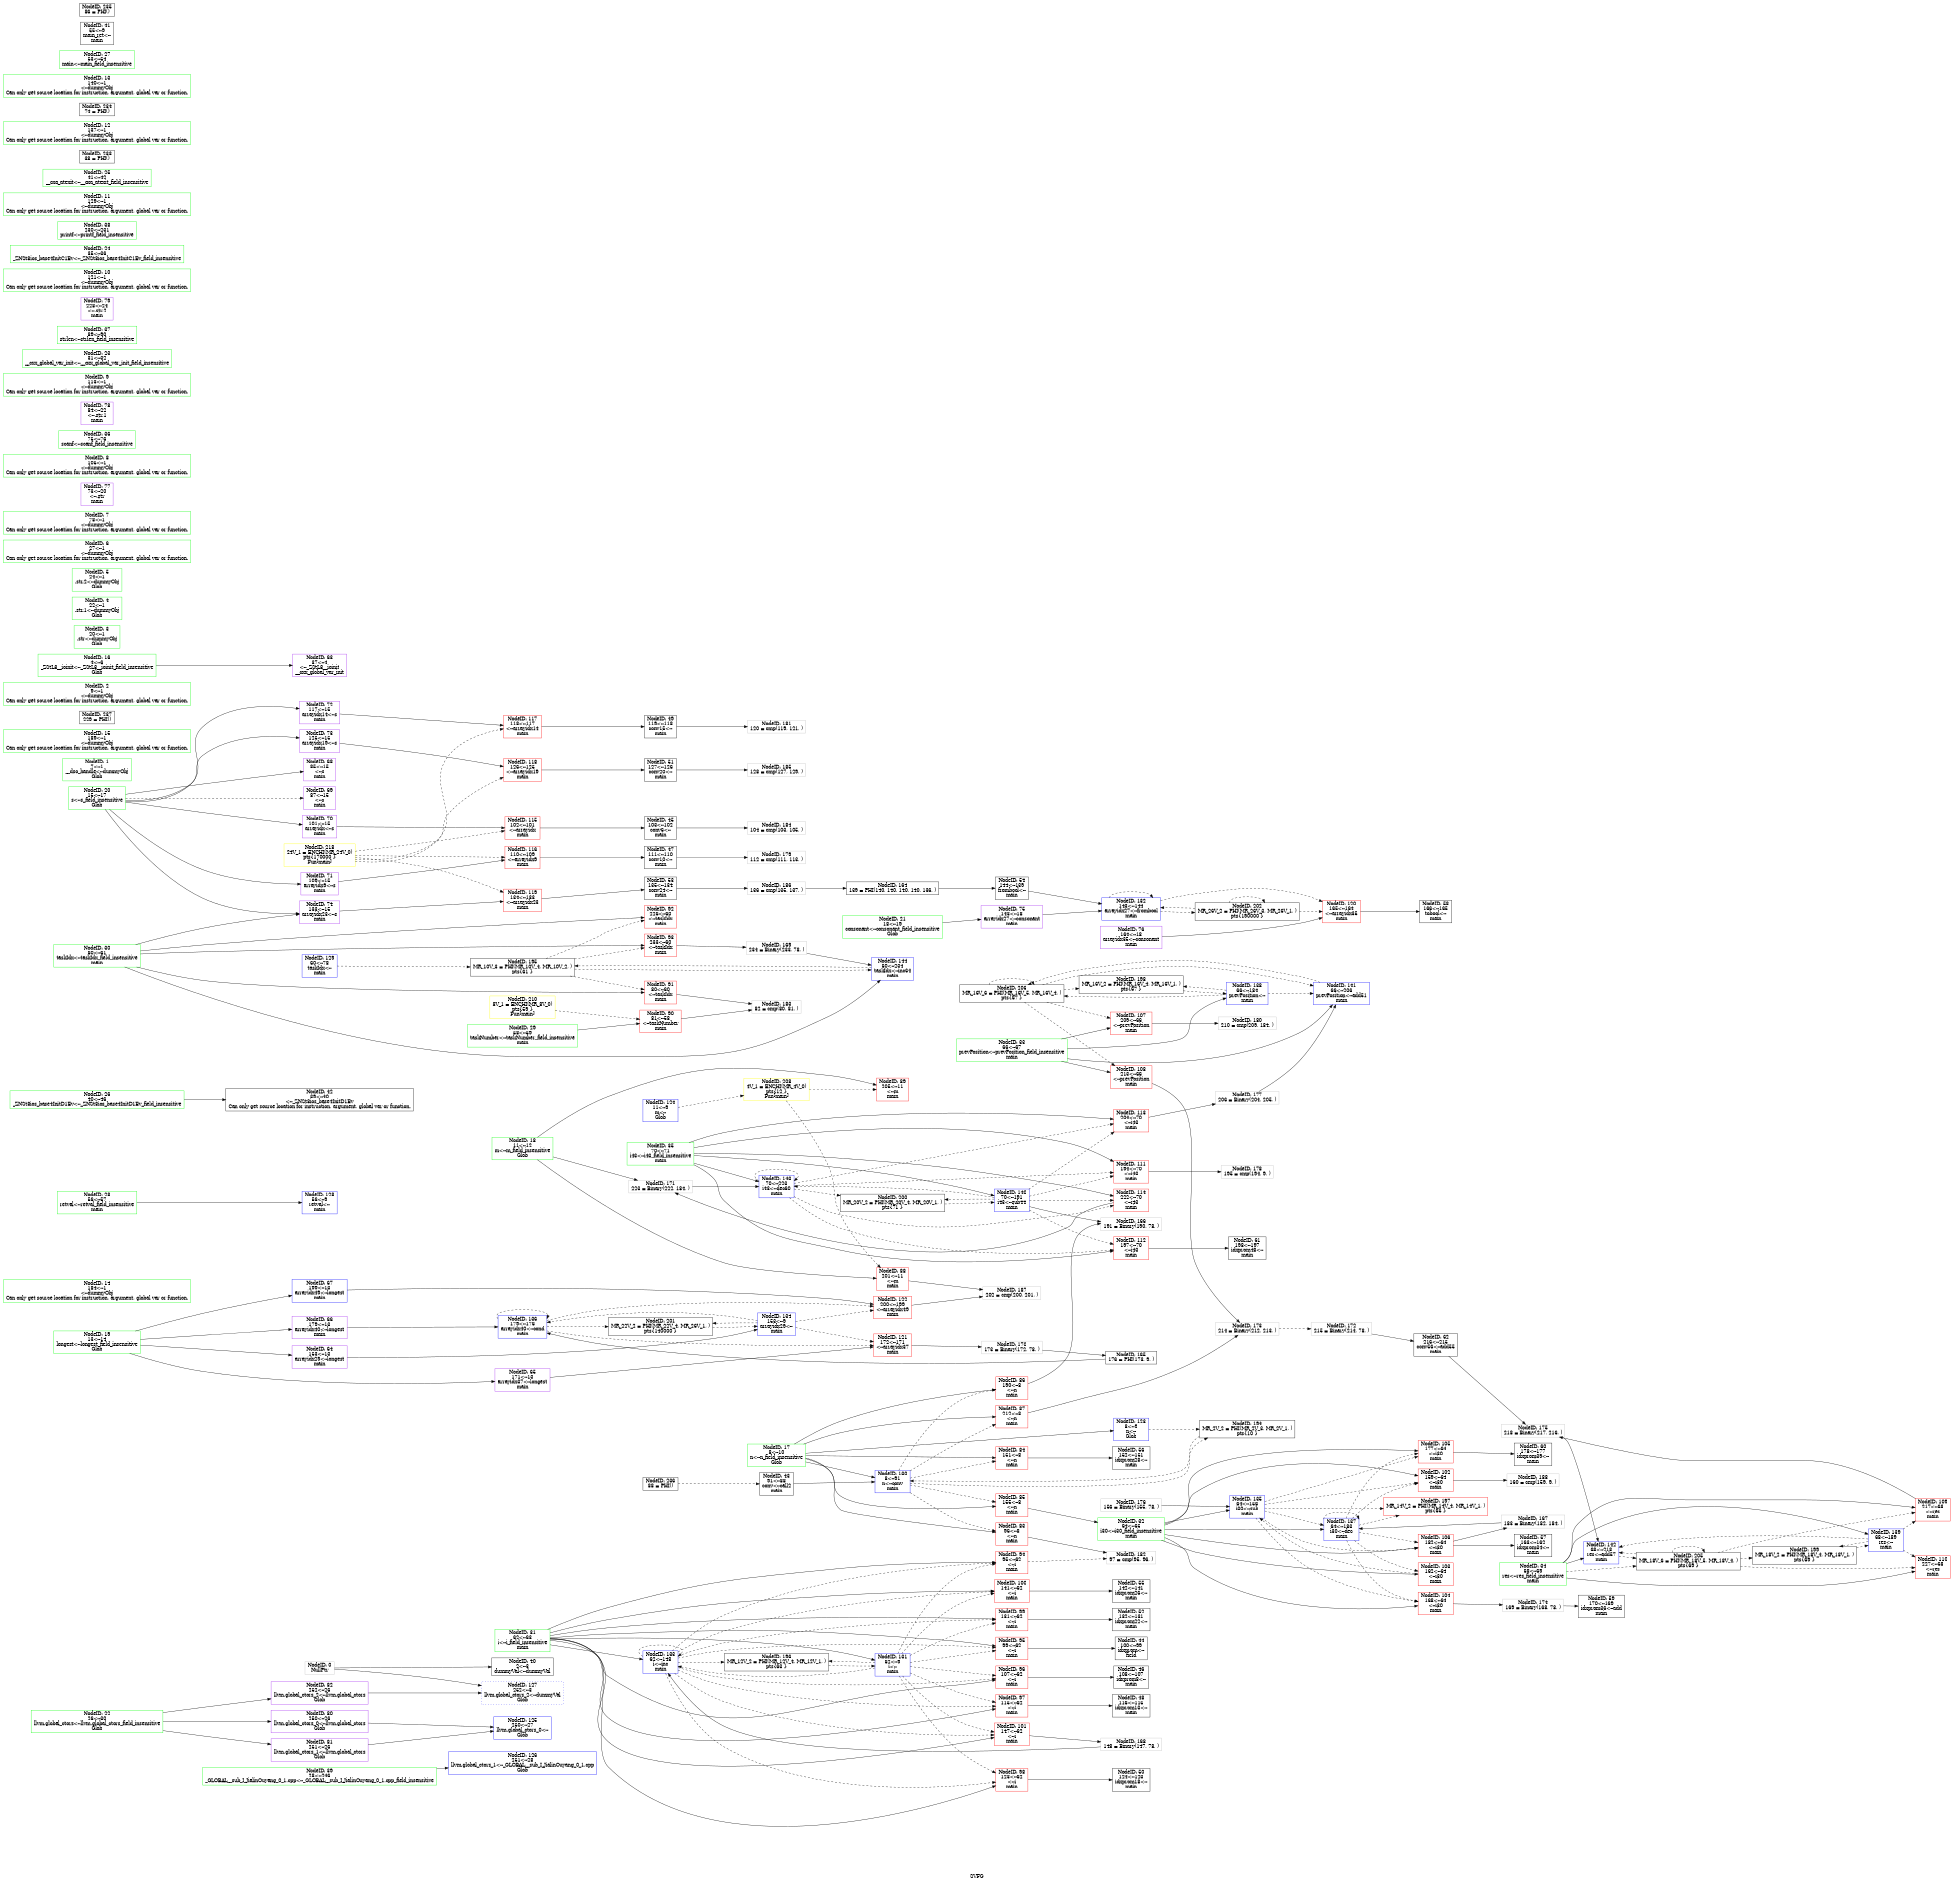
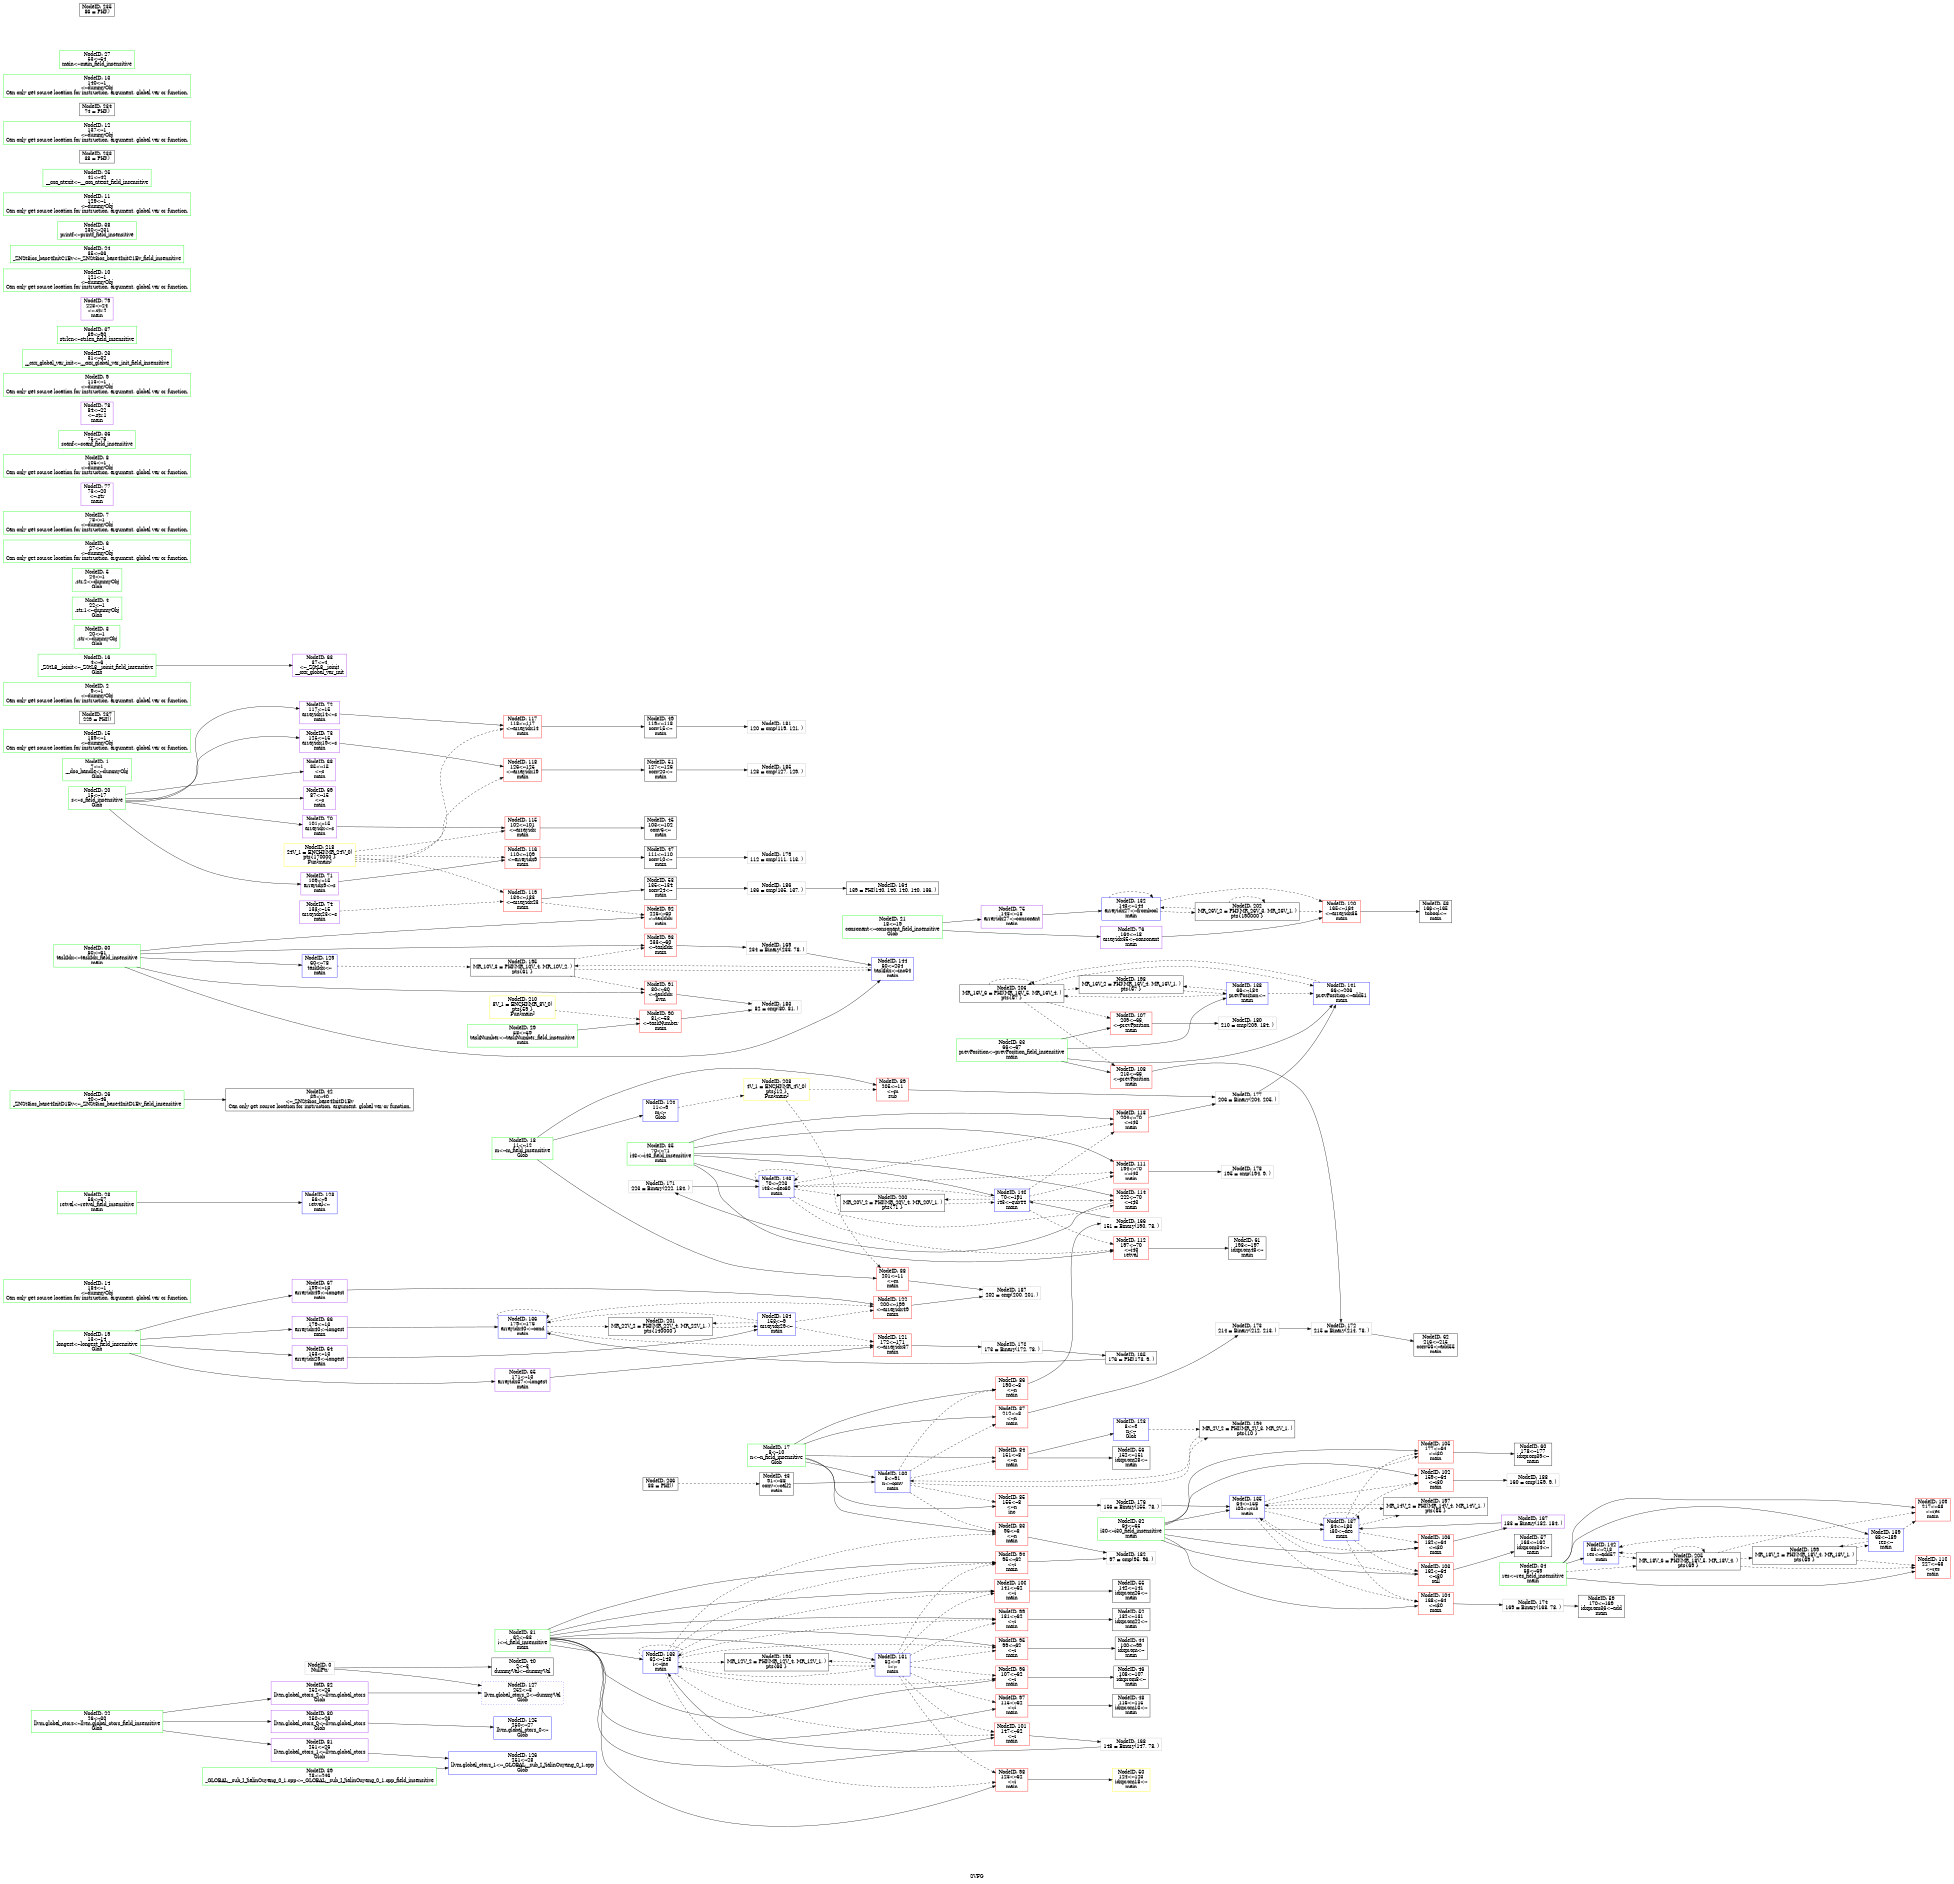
node "NodeID: 41": removed
edge "NodeID: 20" -> "NodeID: 69": style dashed -> solid
node "NodeID: 184": removed
node "NodeID: 54": removed
edge "NodeID: 20" -> "NodeID: 74": removed
edge "NodeID: 74" -> "NodeID: 119": style solid -> dashed
edge "NodeID: 30" -> "NodeID: 74": now "NodeID: 30" -> "NodeID: 129"
edge "NodeID: 21" -> "NodeID: 76": added
edge "NodeID: 195" -> "NodeID: 92": now "NodeID: 119" -> "NodeID: 92"
node "NodeID: 91": text "main" -> "llvm"
edge "NodeID: 89" -> "NodeID: 177": added
node "NodeID: 89": text "main" -> "sub"
edge "NodeID: 18" -> "NodeID: 171": now "NodeID: 18" -> "NodeID: 124"
edge "NodeID: 108" -> "NodeID: 173": now "NodeID: 108" -> "NodeID: 172"
edge "NodeID: 140" -> "NodeID: 166": reversed
node "NodeID: 166": text "191 = Binary(190, 78, )" -> "151 = Binary(190, 78, )"
node "NodeID: 112": text "main" -> "retval"
node "NodeID: 67": color blue -> purple
node "NodeID: 201": text "MR_22V_2 = PHI(MR_22V_4, MR_26V_1, )" -> "MR_22V_2 = PHI(MR_22V_4, MR_22V_1, )"
edge "NodeID: 173" -> "NodeID: 172": style dashed -> solid
node "NodeID: 175": removed
edge "NodeID: 17" -> "NodeID: 123": now "NodeID: 84" -> "NodeID: 123"
edge "NodeID: 197" -> "NodeID: 135": added
node "NodeID: 197": color red -> black
node "NodeID: 85": text "main" -> "inc"
edge "NodeID: 85" -> "NodeID: 32": now "NodeID: 85" -> "NodeID: 176"
node "NodeID: 167": color grey -> purple
edge "NodeID: 106" -> "NodeID: 57": now "NodeID: 103" -> "NodeID: 57"
edge "NodeID: 139" -> "NodeID: 110": now "NodeID: 199" -> "NodeID: 110"
edge "NodeID: 94" -> "NodeID: 182": style dashed -> solid
node "NodeID: 103": text "main" -> "call"
node "NodeID: 44": text "field" -> "main"
edge "NodeID: 133" -> "NodeID: 97": now "NodeID: 133" -> "NodeID: 83"
edge "NodeID: 81" -> "NodeID: 125": now "NodeID: 81" -> "NodeID: 126"
node "NodeID: 50": color black -> yellow
